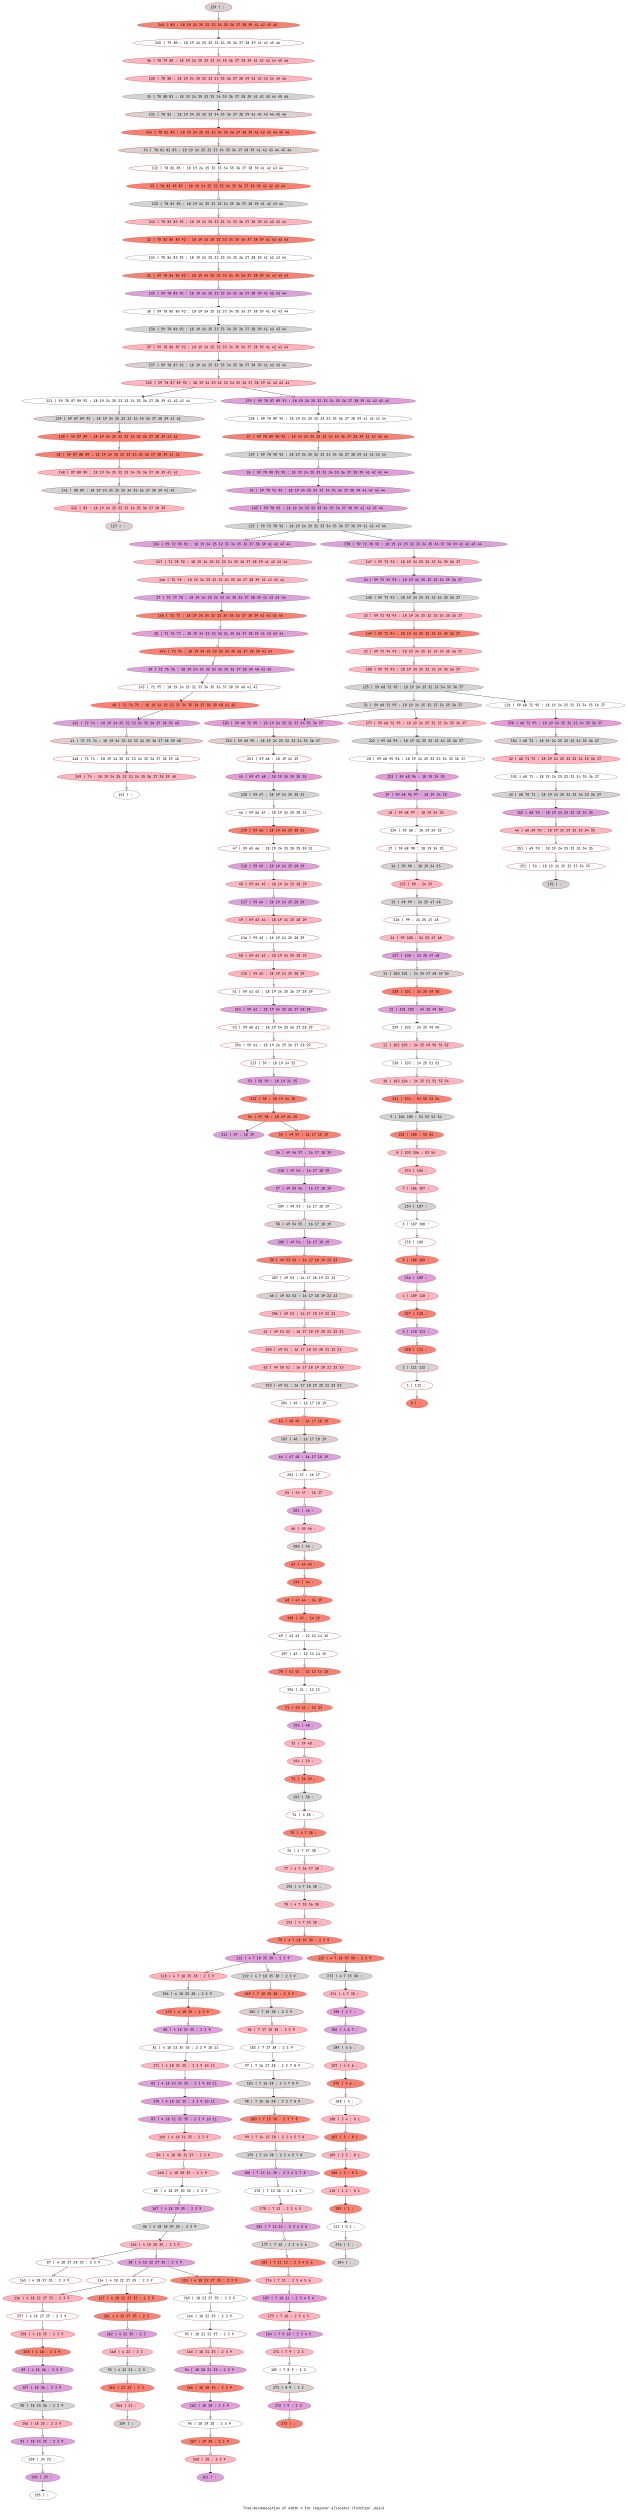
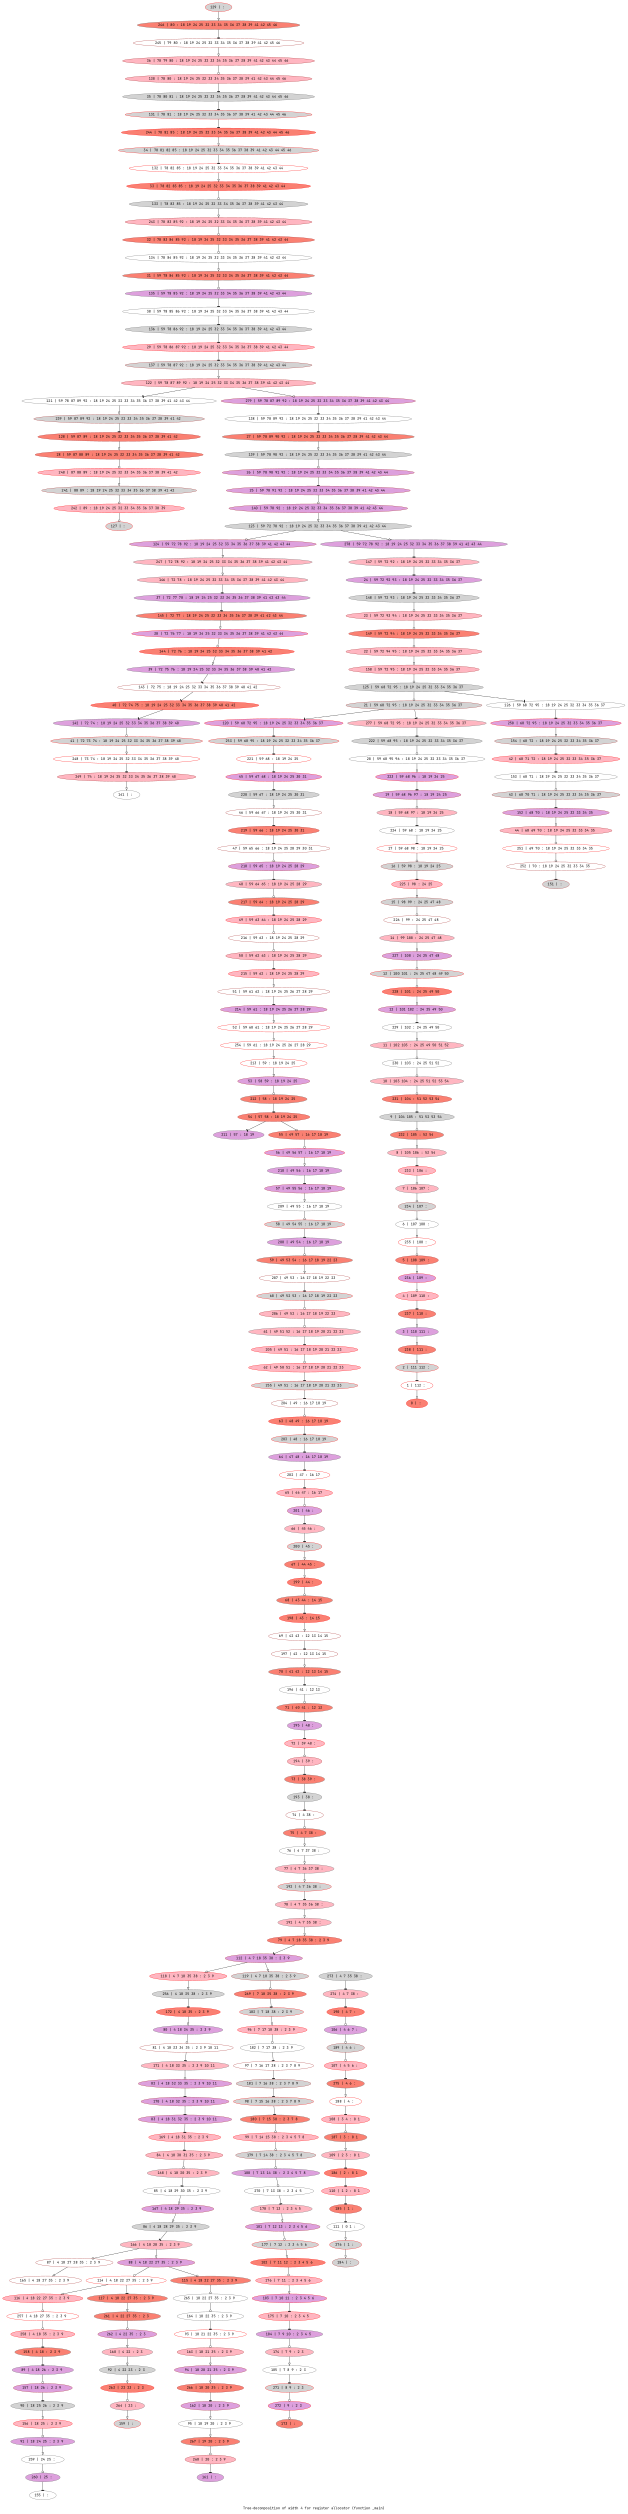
node "217 | 59 64 : 18 19 24 25 28 29": fillcolor plum -> salmon
node "113 | 4 7 18 35 38 : 2 3 9": removed
node "190 | 4 7 :": fillcolor plum -> salmon
edge "98 | 7 15 16 38 : 2 3 7 8 9" -> "180 | 7 15 38 : 2 3 7 8": arrowhead odot -> tee
